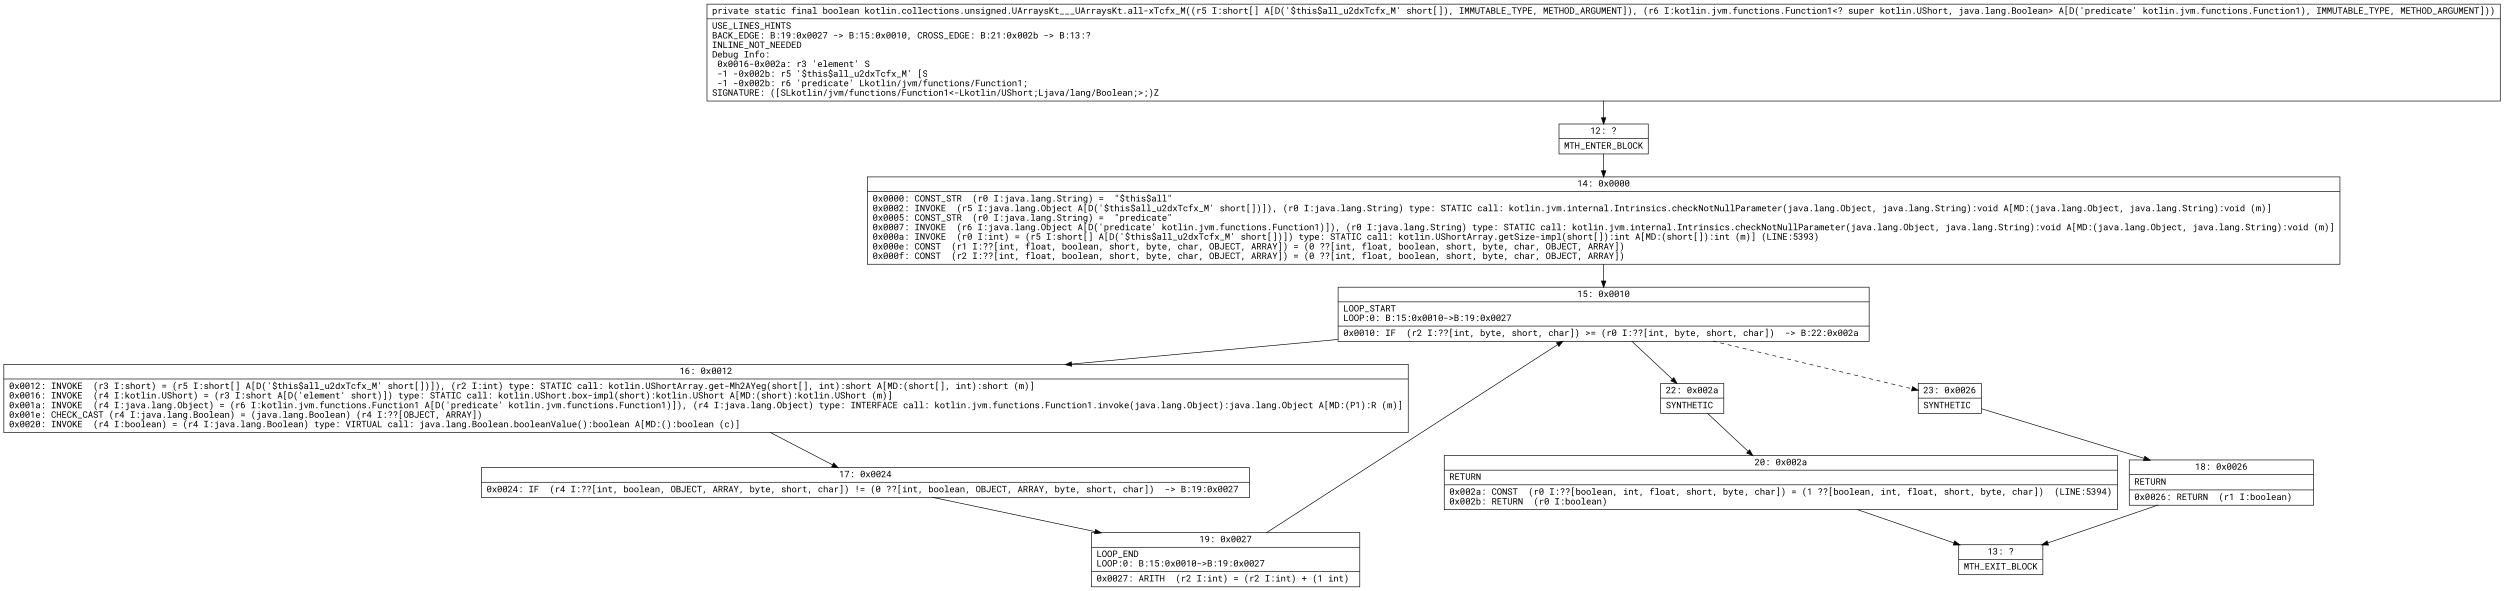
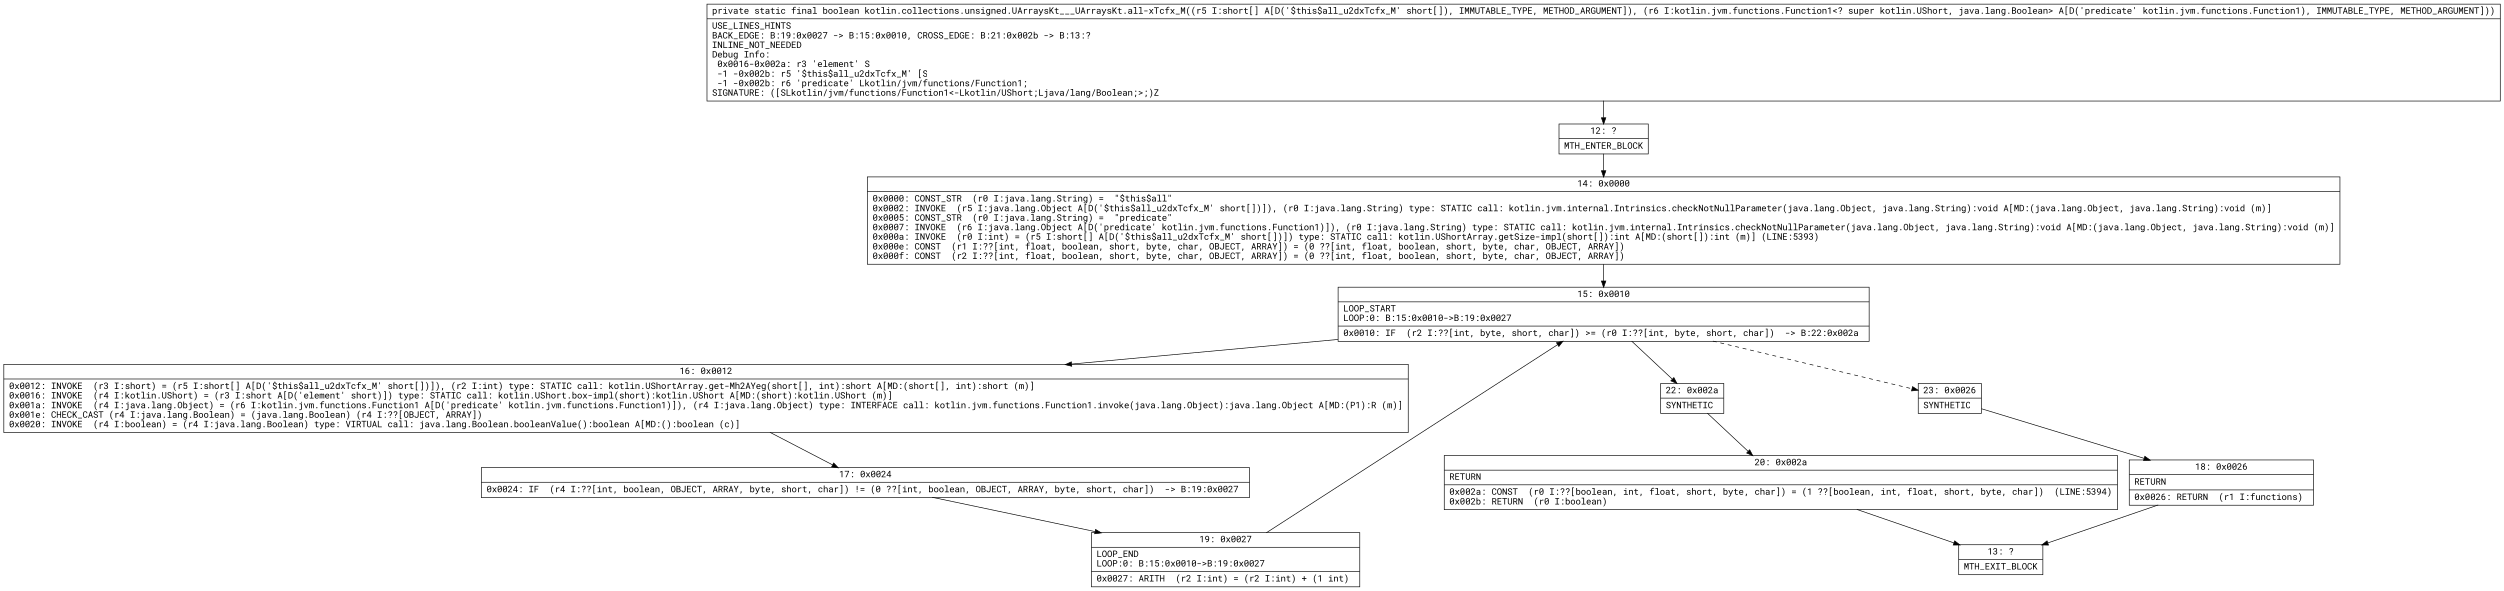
node "18: 0x0026": text "0x0026: RETURN  (r1 I:boolean)" -> "0x0026: RETURN  (r1 I:functions)"
